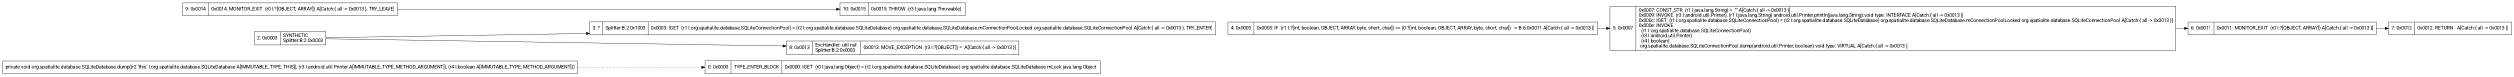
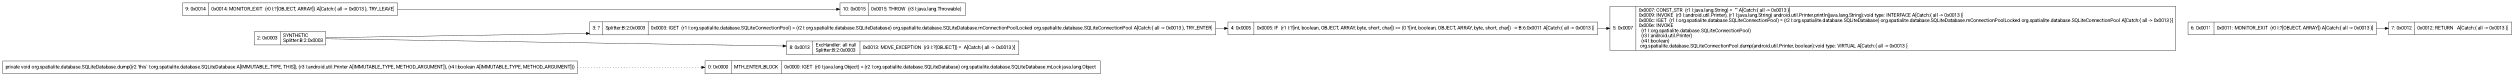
node "3: ?": text "Splitter:B:2:0x1003" -> "Splitter:B:2:0x0003"
edge "3: ?" -> "4: 0x0005": added
edge "5: 0x0007" -> "6: 0x0011": removed
node "8: 0x0013": text "ExcHandler: util null" -> "ExcHandler: all null"
node "0: 0x0000": text "TYPE_ENTER_BLOCK" -> "MTH_ENTER_BLOCK"
